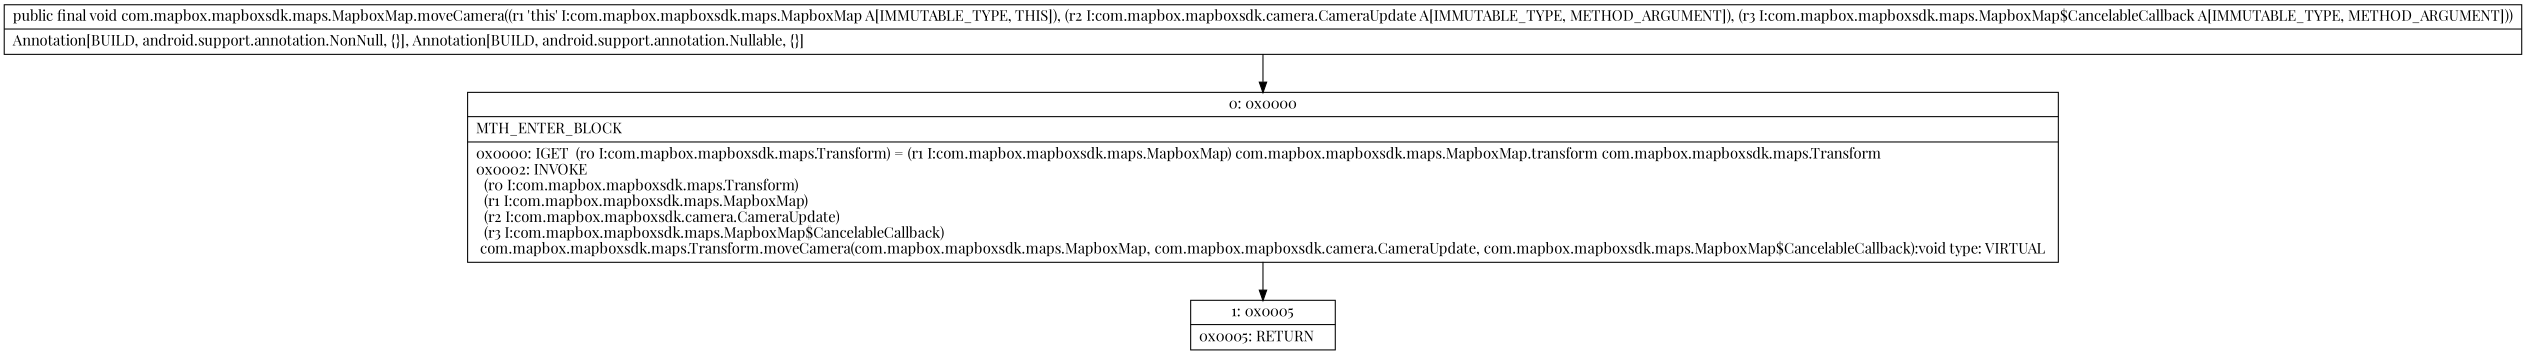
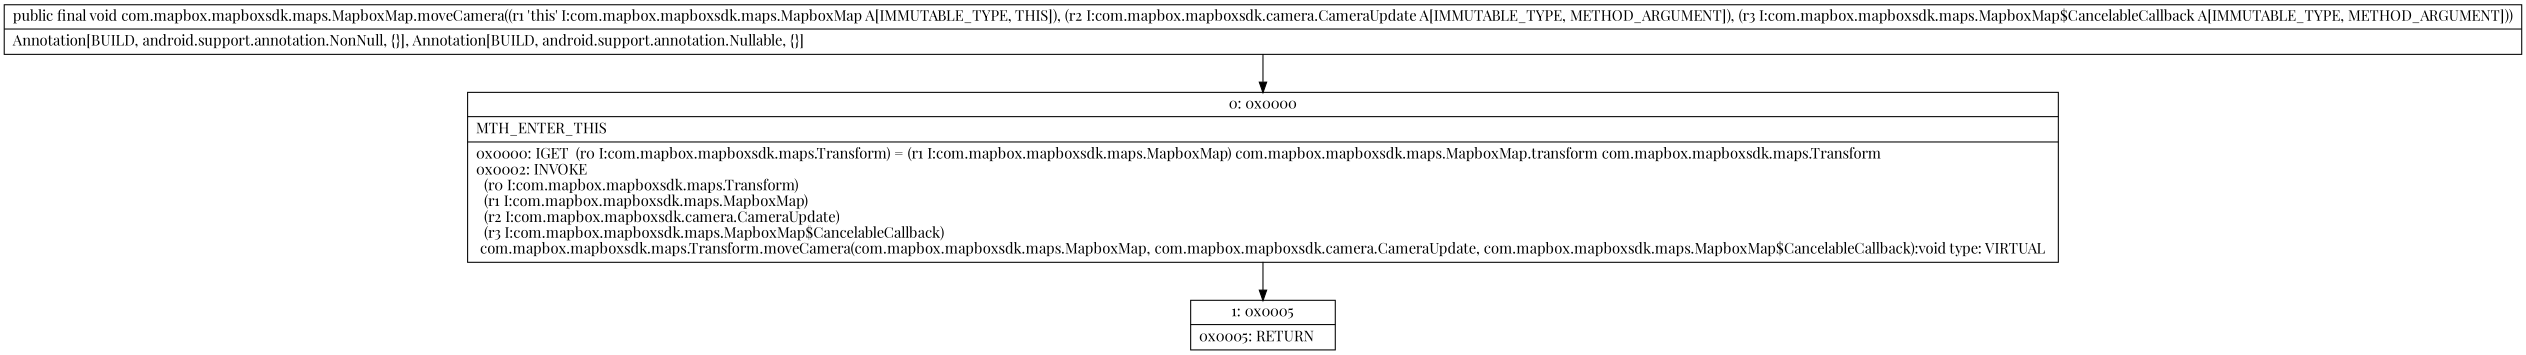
node "0: 0x0000": text "MTH_ENTER_BLOCK" -> "MTH_ENTER_THIS"
